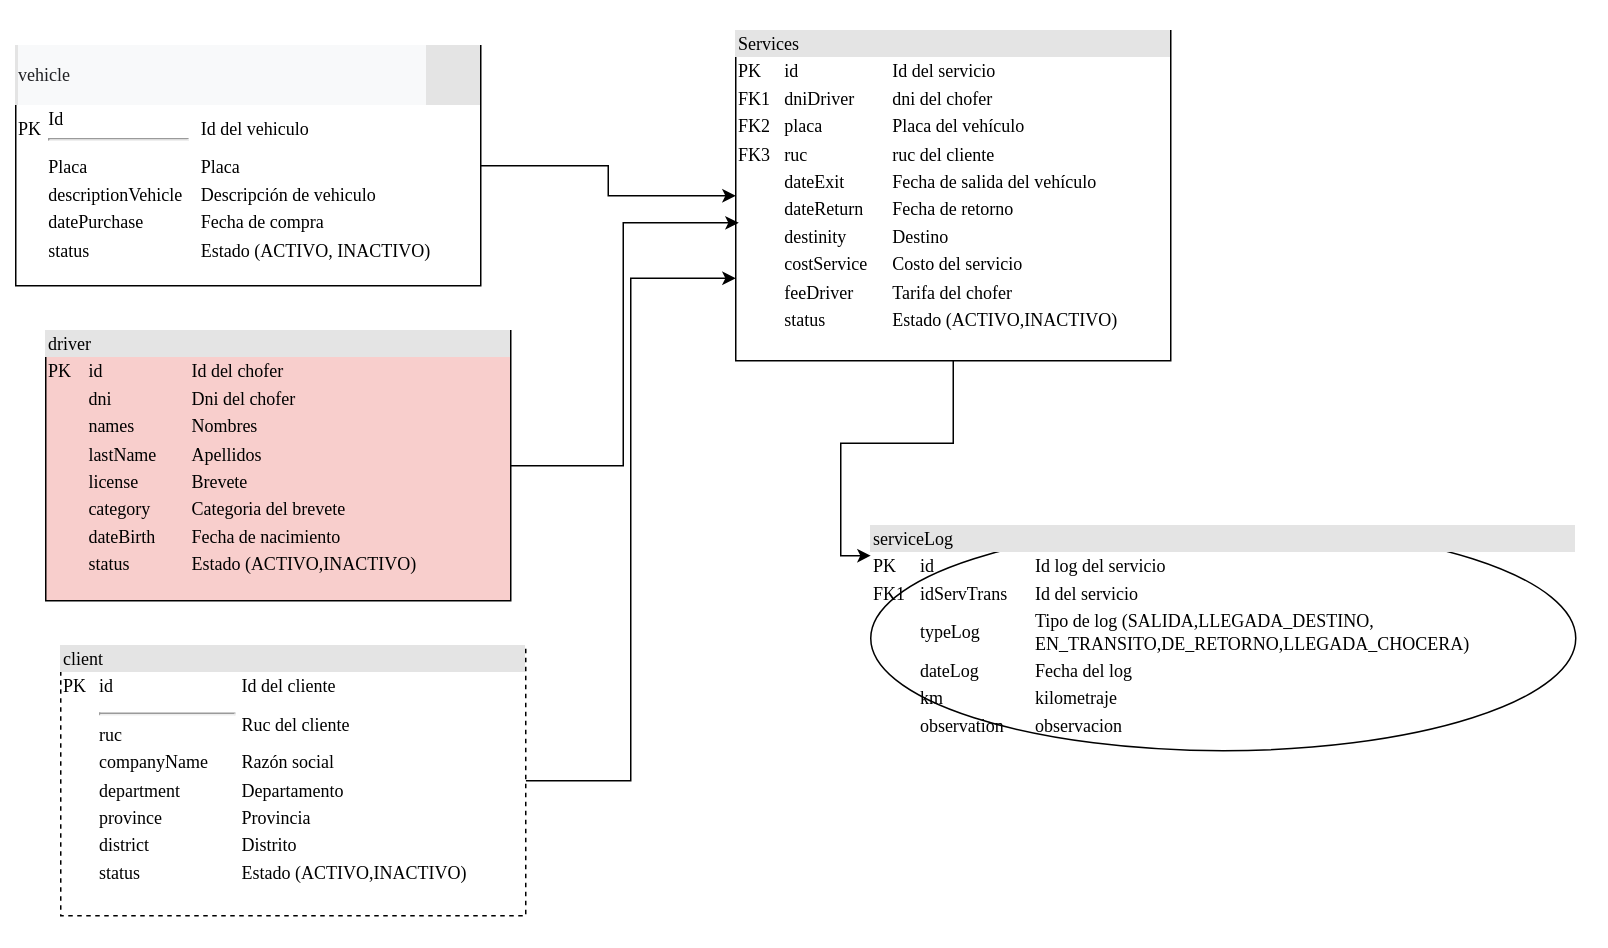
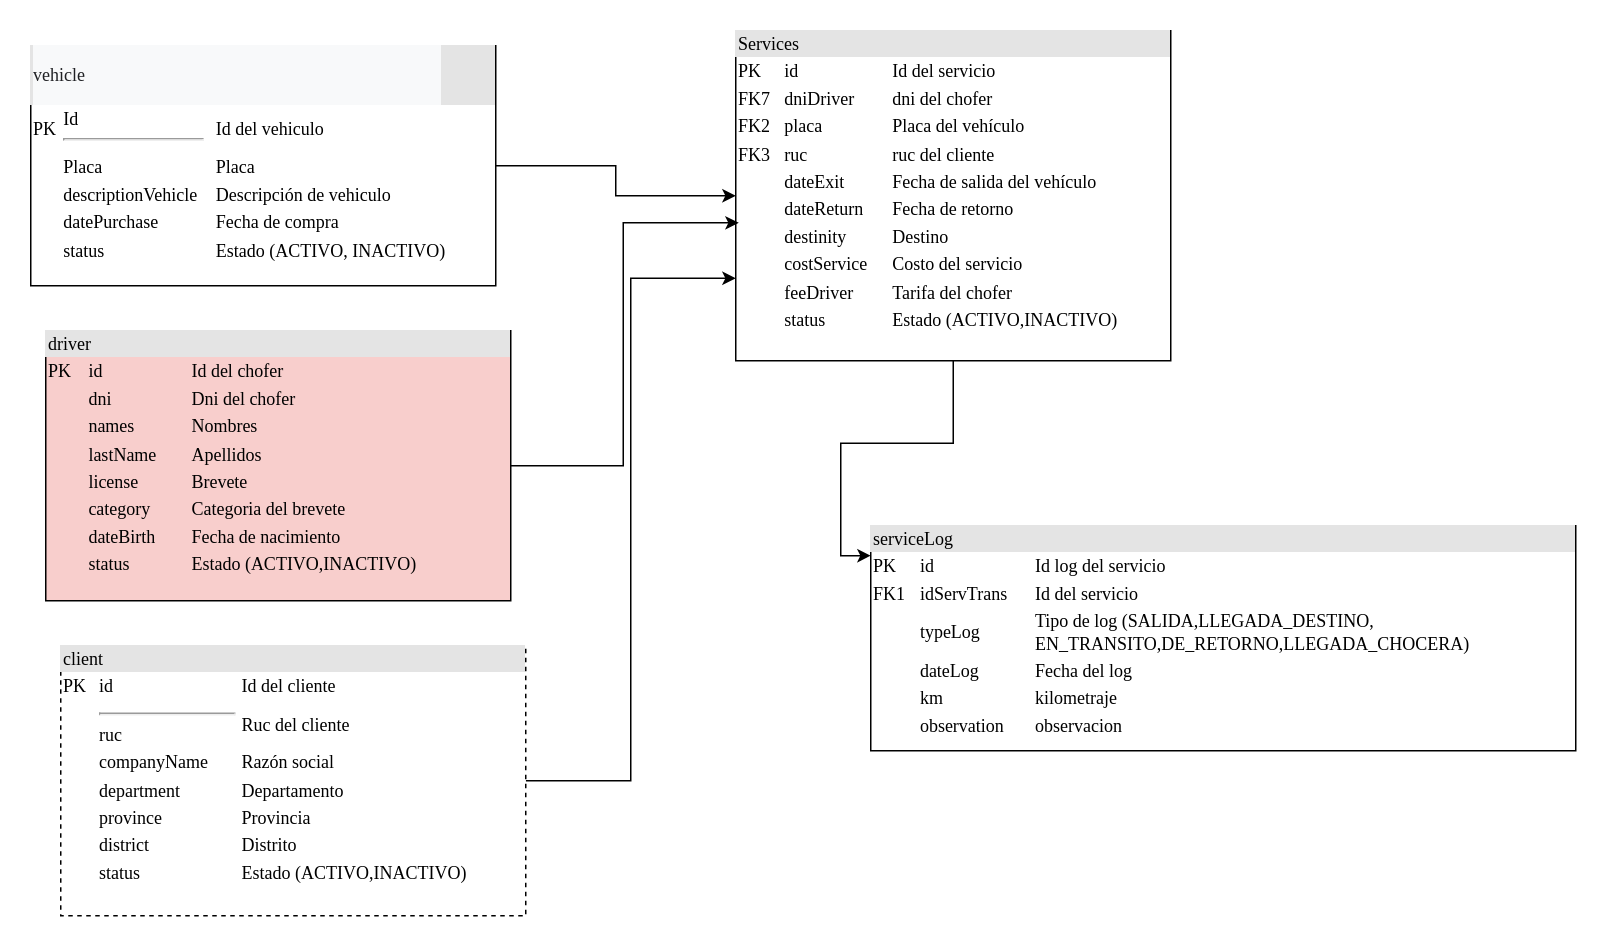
node "vehicle PK Id Id del vehiculo Placa Placa descriptionVehicle Descripción de vehiculo datePurchase Fecha de compra status Estado (ACTIVO, INACTIVO)": moved (248, 166) -> (263, 166)
node "Services PK id Id del servicio FK1 dniDriver dni del chofer FK2 placa Placa del vehículo FK3 ruc ruc del cliente dateExit Fecha de salida del vehículo dateReturn Fecha de retorno destinity Destino costService Costo del servicio feeDriver Tarifa del chofer status Estado (ACTIVO,INACTIVO)": label "Services PK id Id del servicio FK1 dniDriver dni del chofer FK2 placa Placa del vehículo FK3 ruc ruc del cliente dateExit Fecha de salida del vehículo dateReturn Fecha de retorno destinity Destino costService Costo del servicio feeDriver Tarifa del chofer status Estado (ACTIVO,INACTIVO)" -> "Services PK id Id del servicio FK7 dniDriver dni del chofer FK2 placa Placa del vehículo FK3 ruc ruc del cliente dateExit Fecha de salida del vehículo dateReturn Fecha de retorno destinity Destino costService Costo del servicio feeDriver Tarifa del chofer status Estado (ACTIVO,INACTIVO)"
node "serviceLog PK id Id log del servicio FK1 idServTrans Id del servicio typeLog Tipo de log (SALIDA,LLEGADA_DESTINO, EN_TRANSITO,DE_RETORNO,LLEGADA_CHOCERA) dateLog Fecha del log km kilometraje observation observacion": shape ellipse -> rectangle
